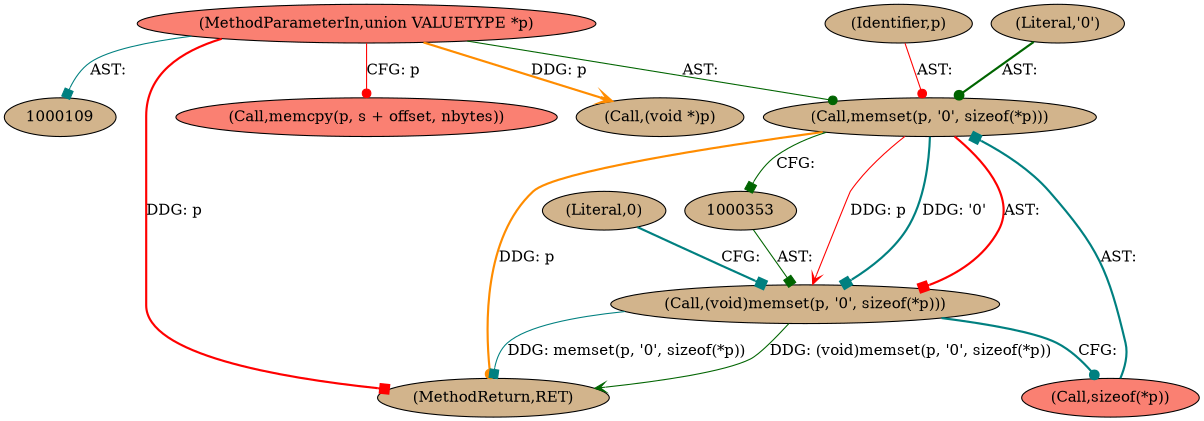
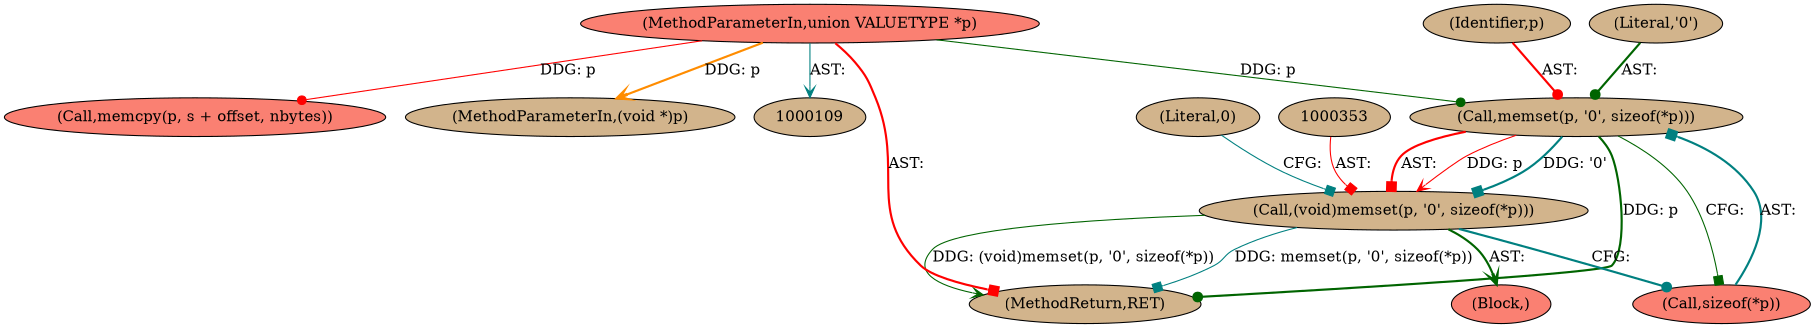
edge "(MethodParameterIn,union VALUETYPE *p)" -> "1000109": arrowhead box -> vee
edge "(Identifier,p)" -> "(Call,memset(p, '0', sizeof(*p)))": style solid -> bold
edge "(MethodParameterIn,union VALUETYPE *p)" -> "(Call,memcpy(p, s + offset, nbytes))": label "CFG: p" -> "DDG: p"
edge "(MethodParameterIn,union VALUETYPE *p)" -> "(Call,memset(p, '0', sizeof(*p)))": label "AST: " -> "DDG: p"
node "(Call,(void *)p)": label "(Call,(void *)p)" -> "(MethodParameterIn,(void *)p)"
edge "(Call,memset(p, '0', sizeof(*p)))" -> "1000353": now "(Call,memset(p, '0', sizeof(*p)))" -> "(Call,sizeof(*p))"
edge "(Call,memset(p, '0', sizeof(*p)))" -> "(MethodReturn,RET)": color darkorange -> darkgreen
edge "(MethodParameterIn,union VALUETYPE *p)" -> "(MethodReturn,RET)": label "DDG: p" -> "AST: "
edge "1000353" -> "(Call,(void)memset(p, '0', sizeof(*p)))": color darkgreen -> red
edge "(Literal,0)" -> "(Call,(void)memset(p, '0', sizeof(*p)))": style bold -> solid
node "(Block,)": added
